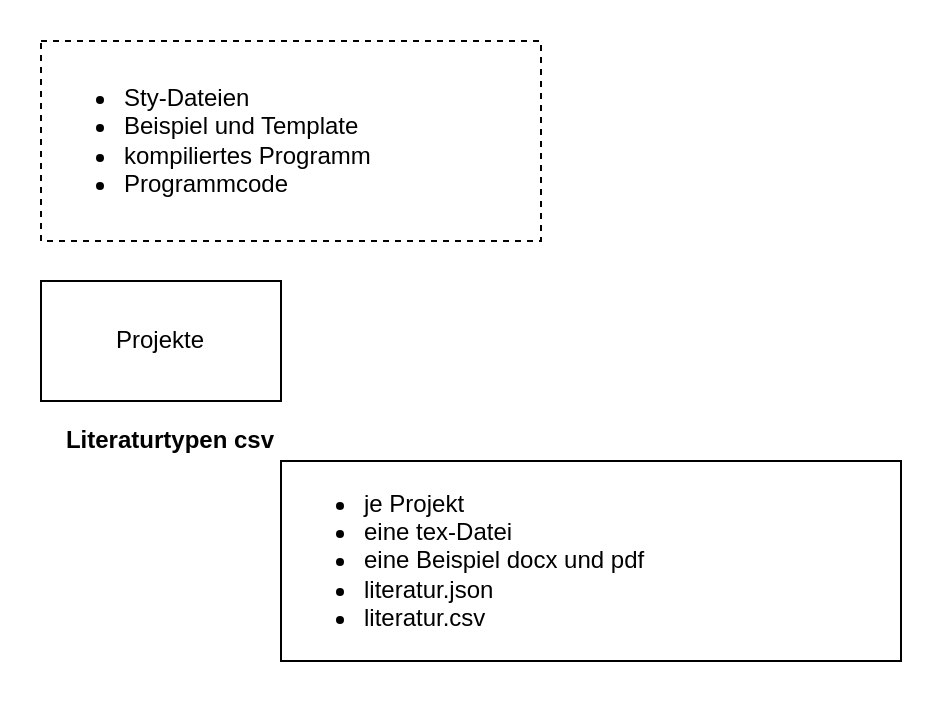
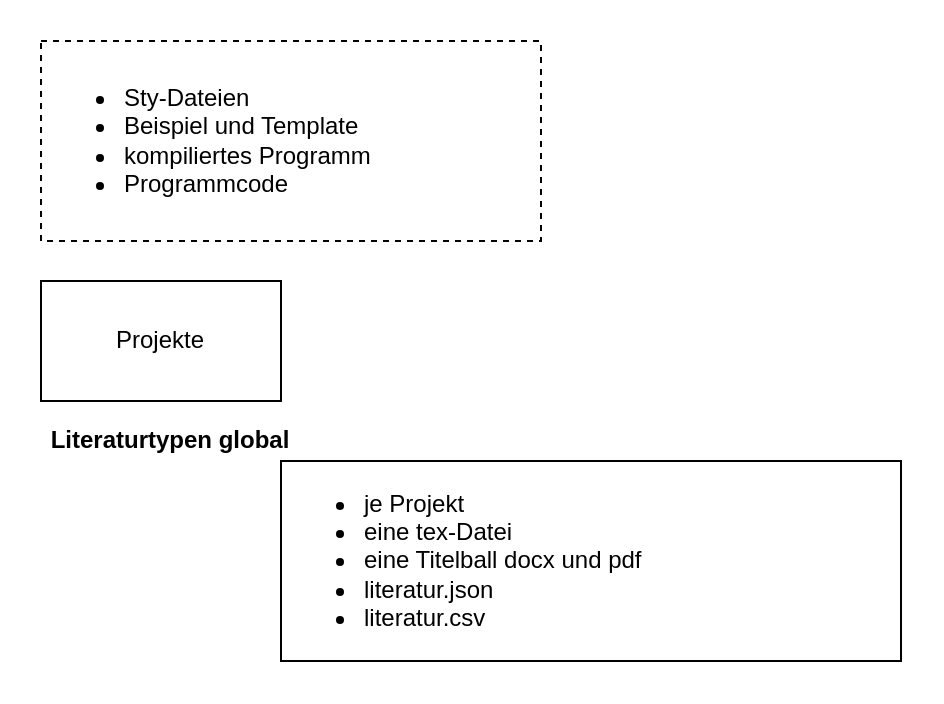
node "Literaturtypen csv": label "Literaturtypen csv" -> "Literaturtypen global"
node "je Projekt eine tex-Datei eine Beispiel docx und pdf literatur.json literatur.csv": label "je Projekt eine tex-Datei eine Beispiel docx und pdf literatur.json literatur.csv" -> "je Projekt eine tex-Datei eine Titelball docx und pdf literatur.json literatur.csv"
